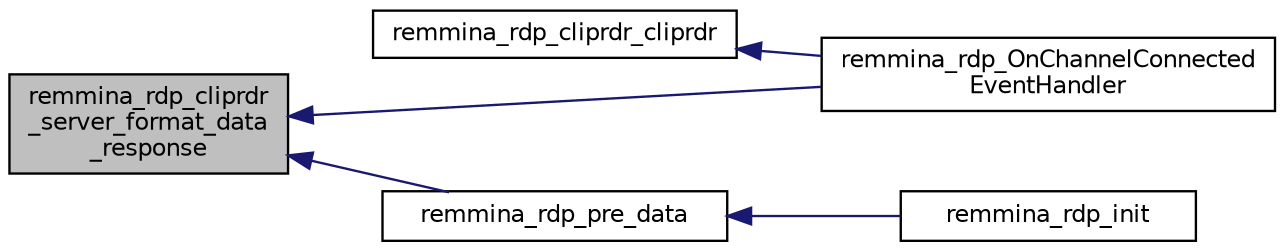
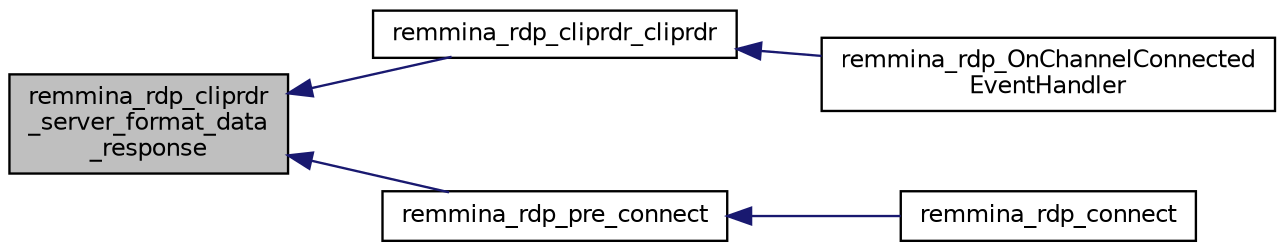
edge "remmina_rdp_OnChannelConnected EventHandler" -> "remmina_rdp_cliprdr _server_format_data _response": now "remmina_rdp_cliprdr_cliprdr" -> "remmina_rdp_cliprdr _server_format_data _response"
node "remmina_rdp_pre_data": label "remmina_rdp_pre_data" -> "remmina_rdp_pre_connect"
node "remmina_rdp_init": label "remmina_rdp_init" -> "remmina_rdp_connect"
